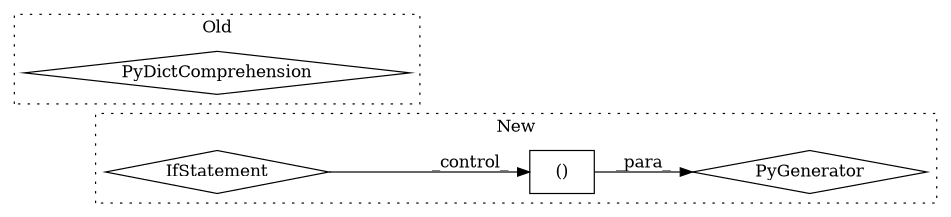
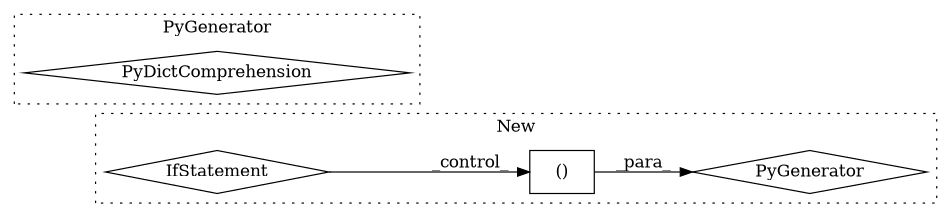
cluster "Old": label "Old" -> "PyGenerator"
